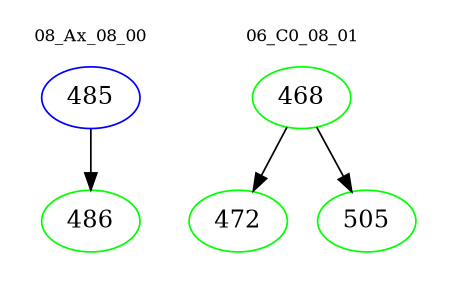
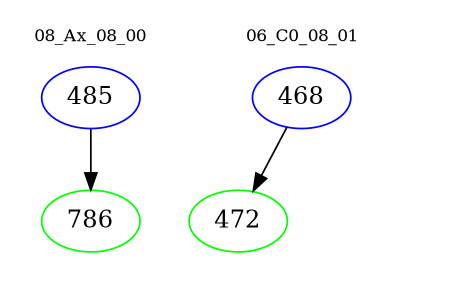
node "468": color green -> blue
node "486": label "486" -> "786"
node "505": removed
